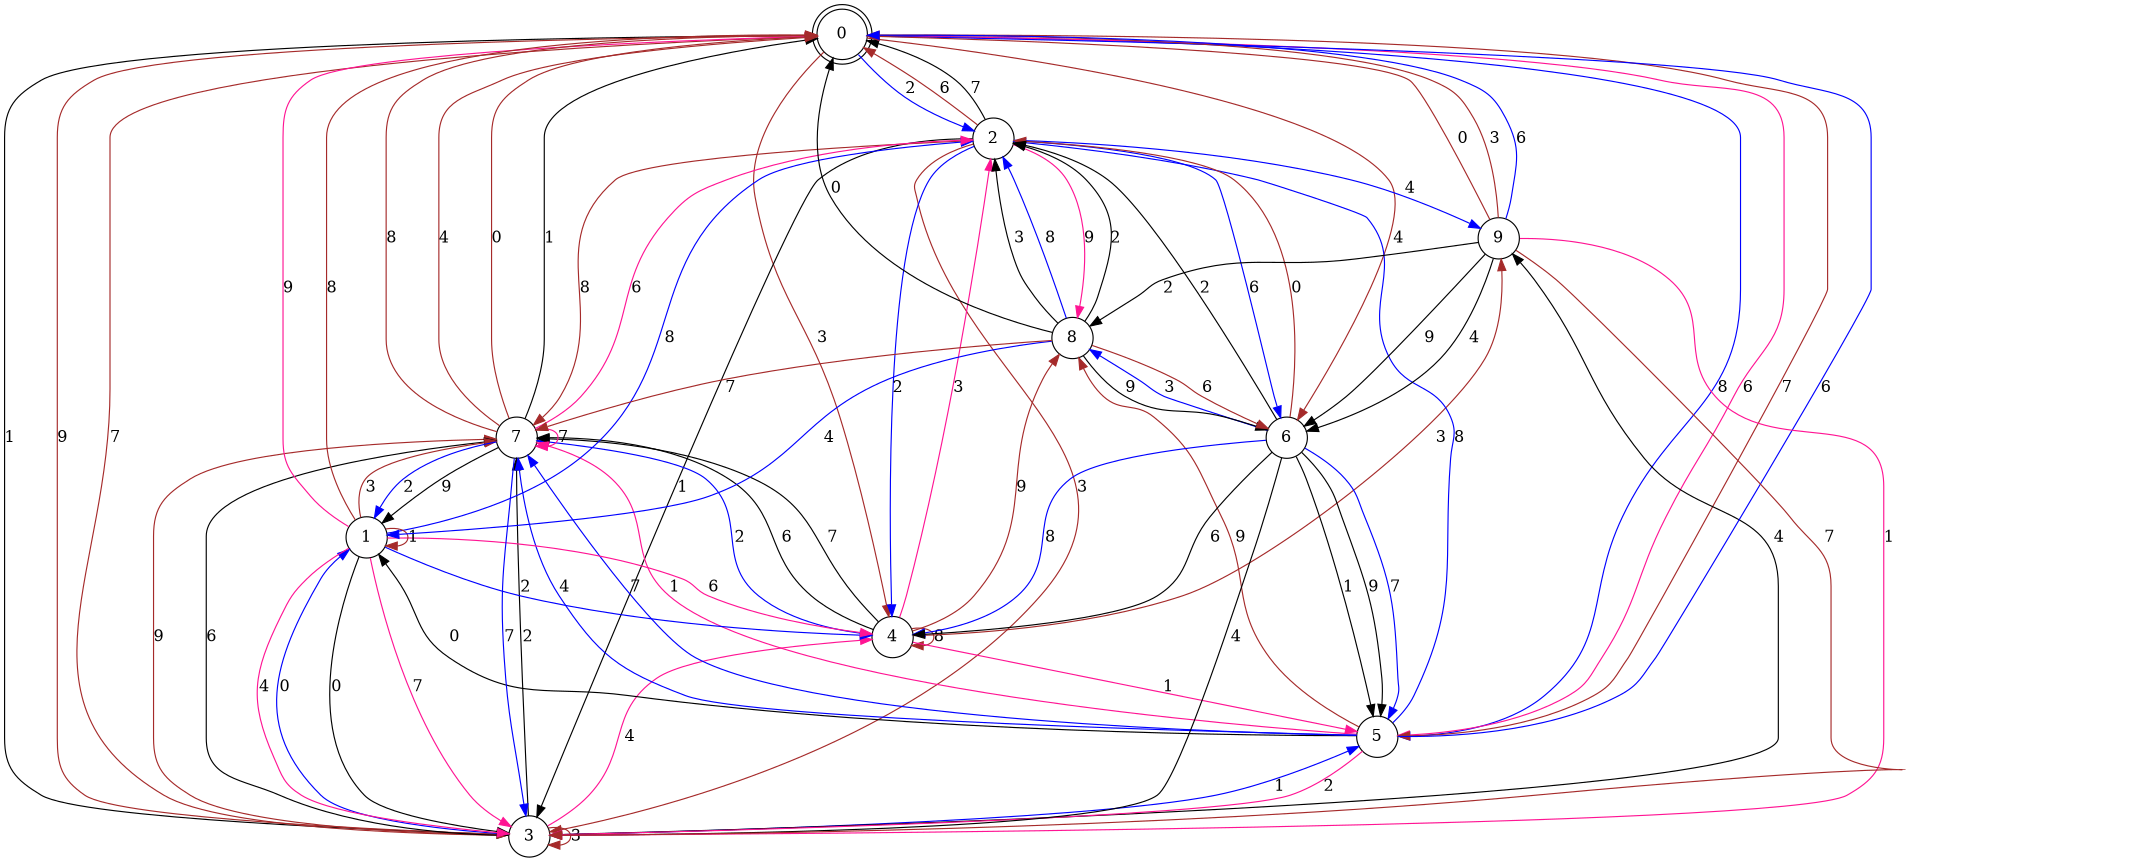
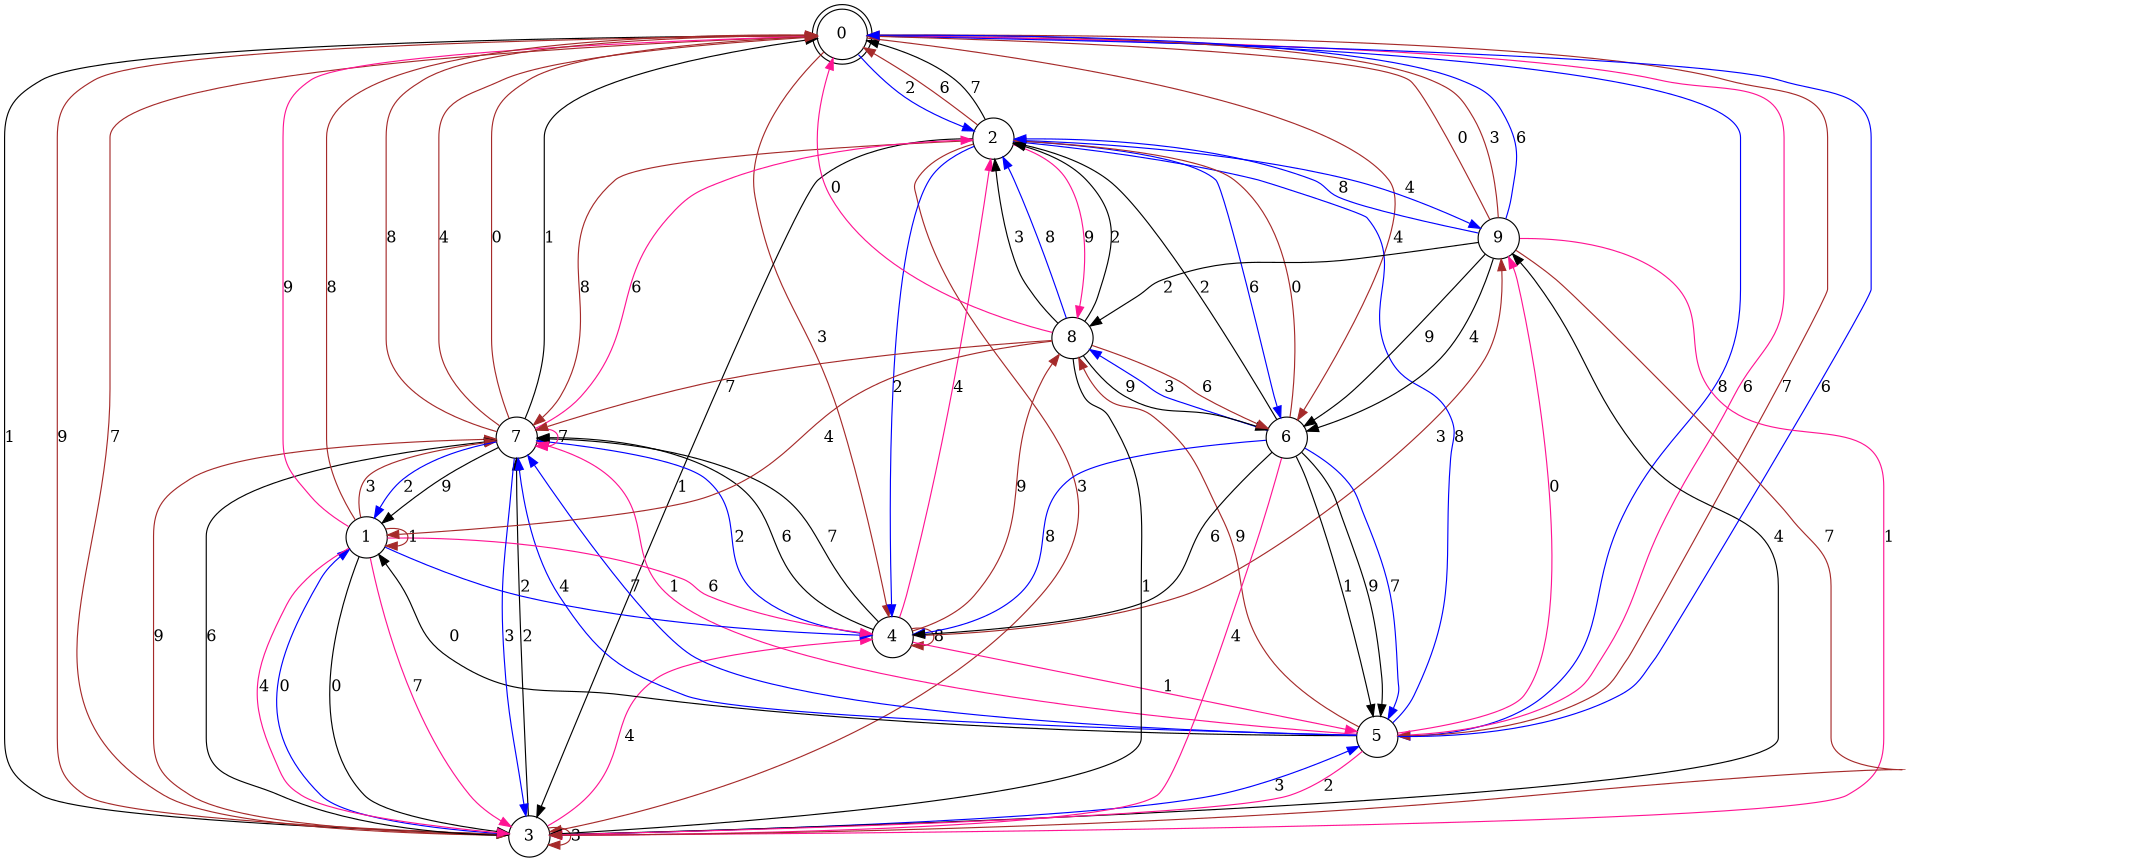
edge "8" -> "0": color black -> deeppink
edge "1" -> "2": now "9" -> "2"
edge "4" -> "2": label "3" -> "4"
edge "8" -> "1": color blue -> brown
edge "5" -> "9": added, label "0"
edge "7" -> "3": label "7" -> "3"
edge "8" -> "3": added, label "1"
edge "3" -> "5": label "1" -> "3"
edge "6" -> "3": color black -> deeppink
